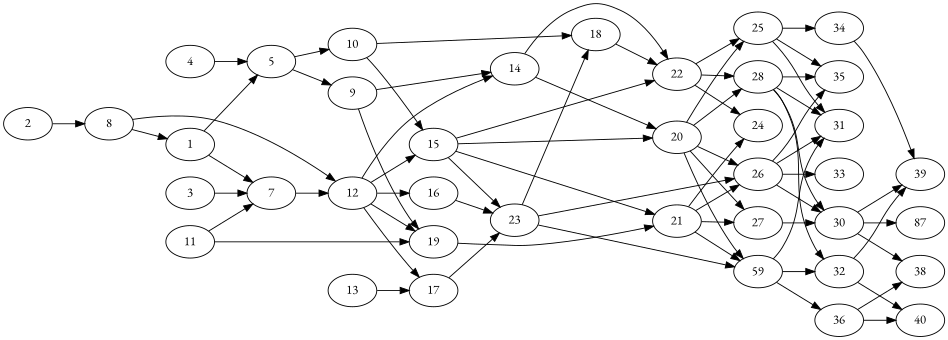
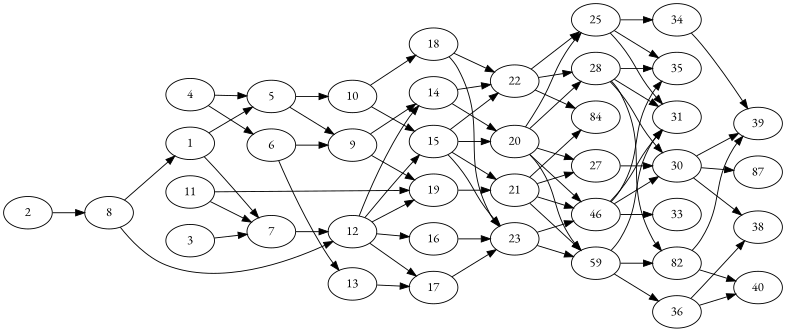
node "24": label "24" -> "84"
edge "23" -> "18": reversed
node "6": added
node "26": label "26" -> "46"
node "32": label "32" -> "82"
